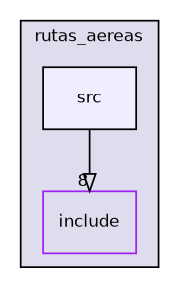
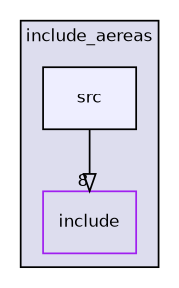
cluster "rutas_aereas": label "rutas_aereas" -> "include_aereas"
